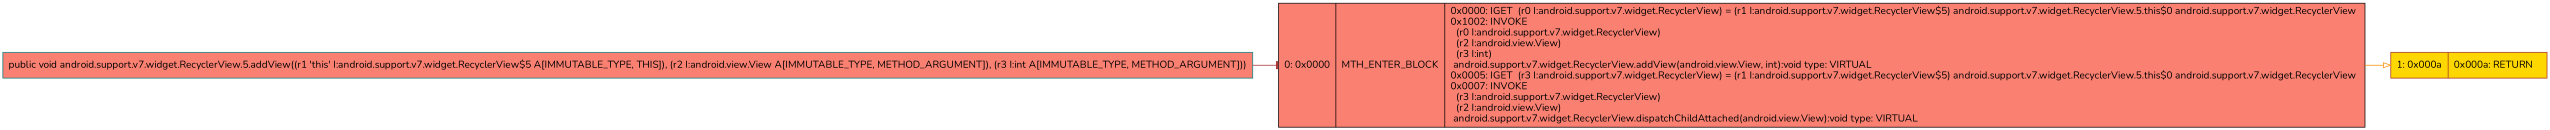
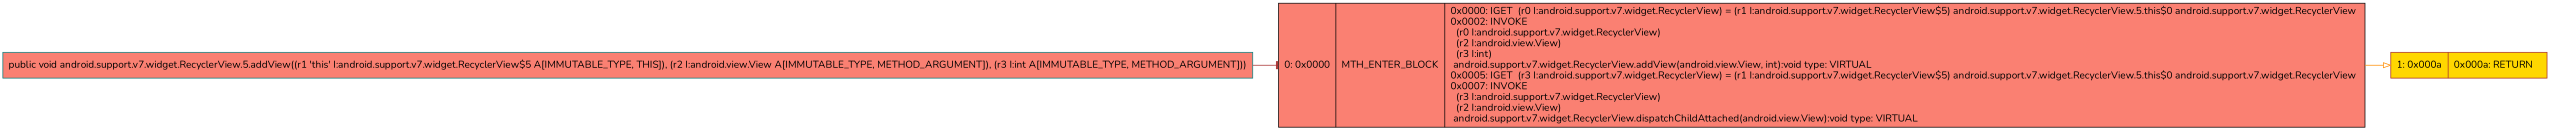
node "0: 0x0000": text "0x1002: INVOKE" -> "0x0002: INVOKE"
